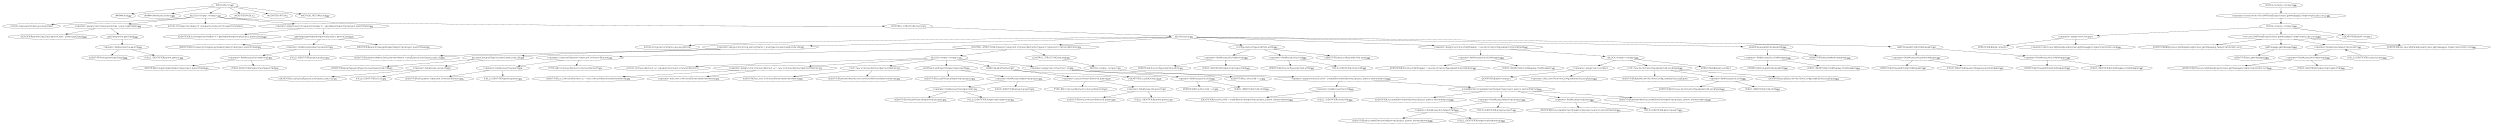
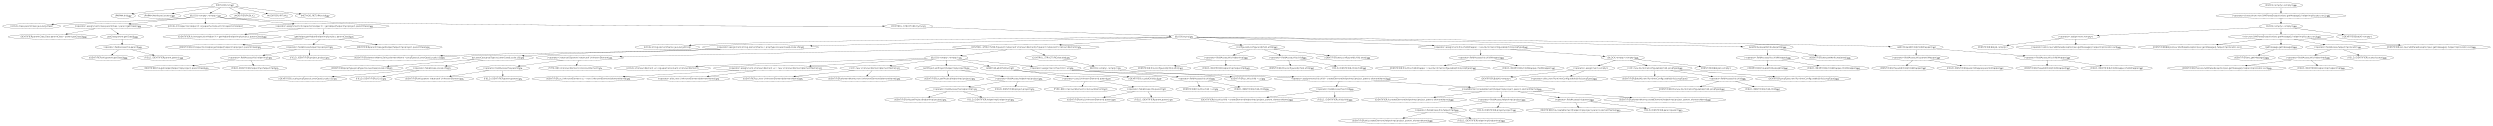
edge "(FIELD_IDENTIFIER,locator,locator)" -> "(<operator>.fieldAccess,helperImpl.locator)": reversed
